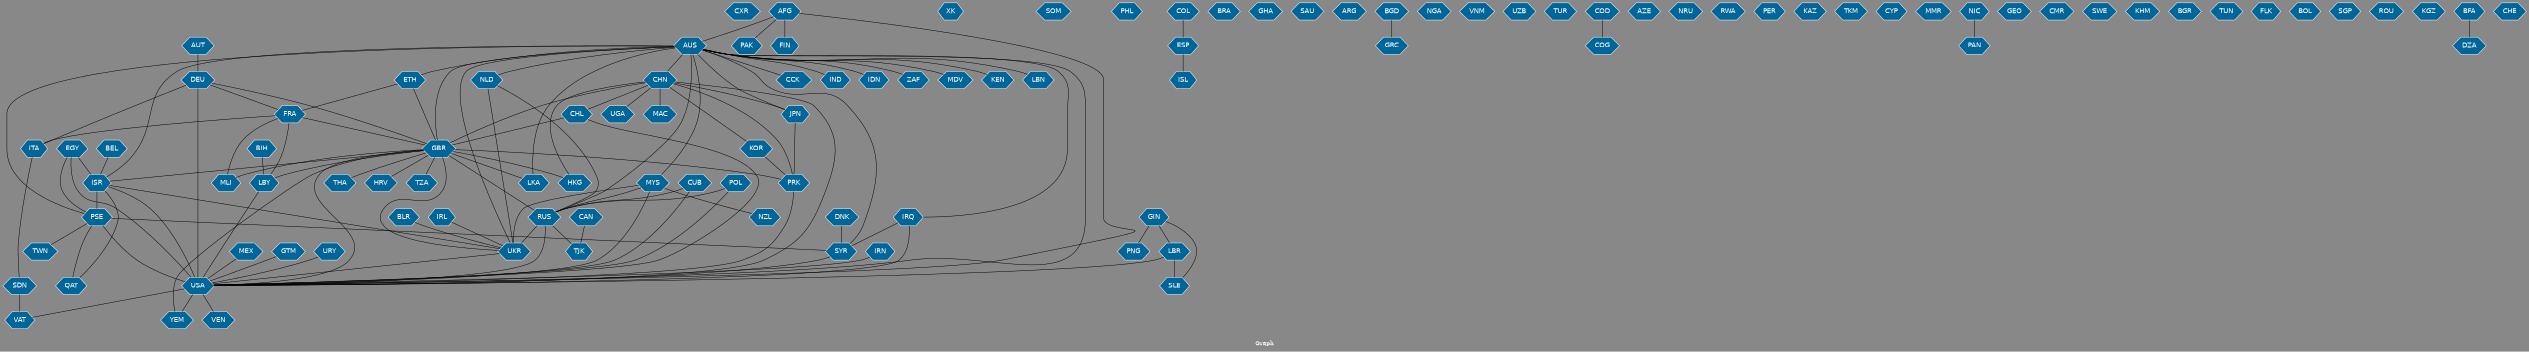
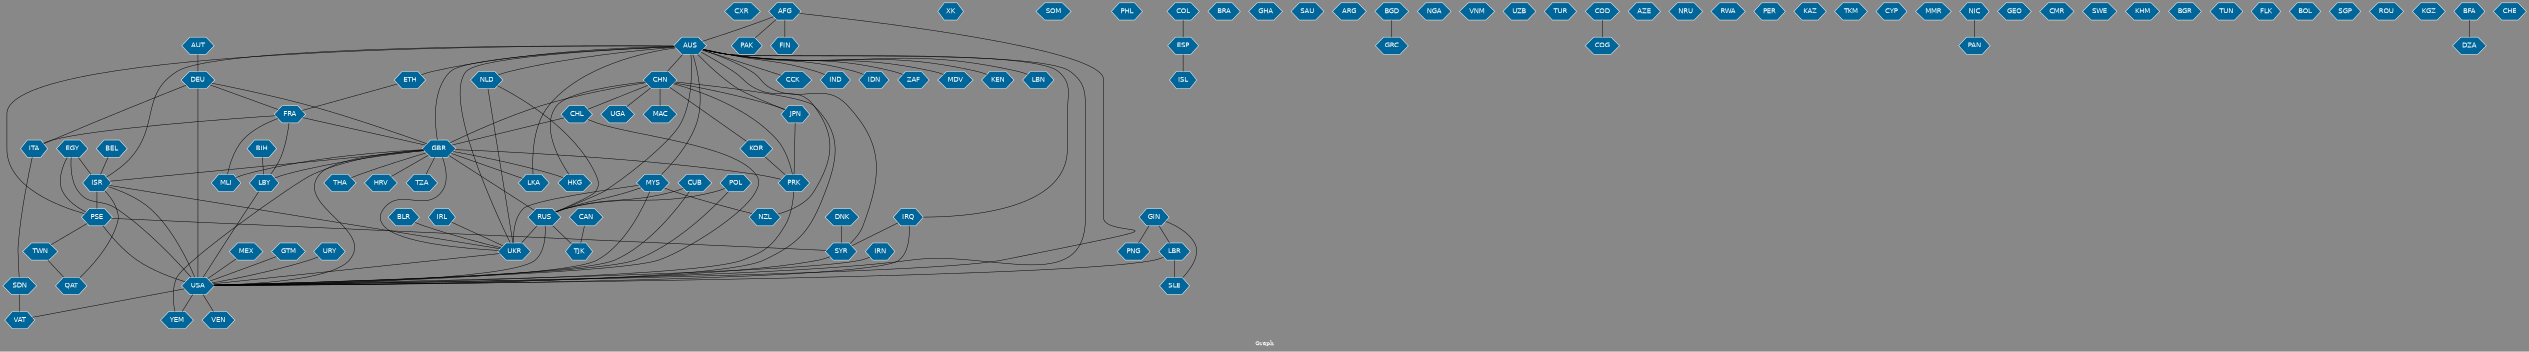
edge "AUS" -- "NZL": added
edge "ETH" -- "GBR": removed
edge "PSE" -- "QAT": now "TWN" -- "QAT"
